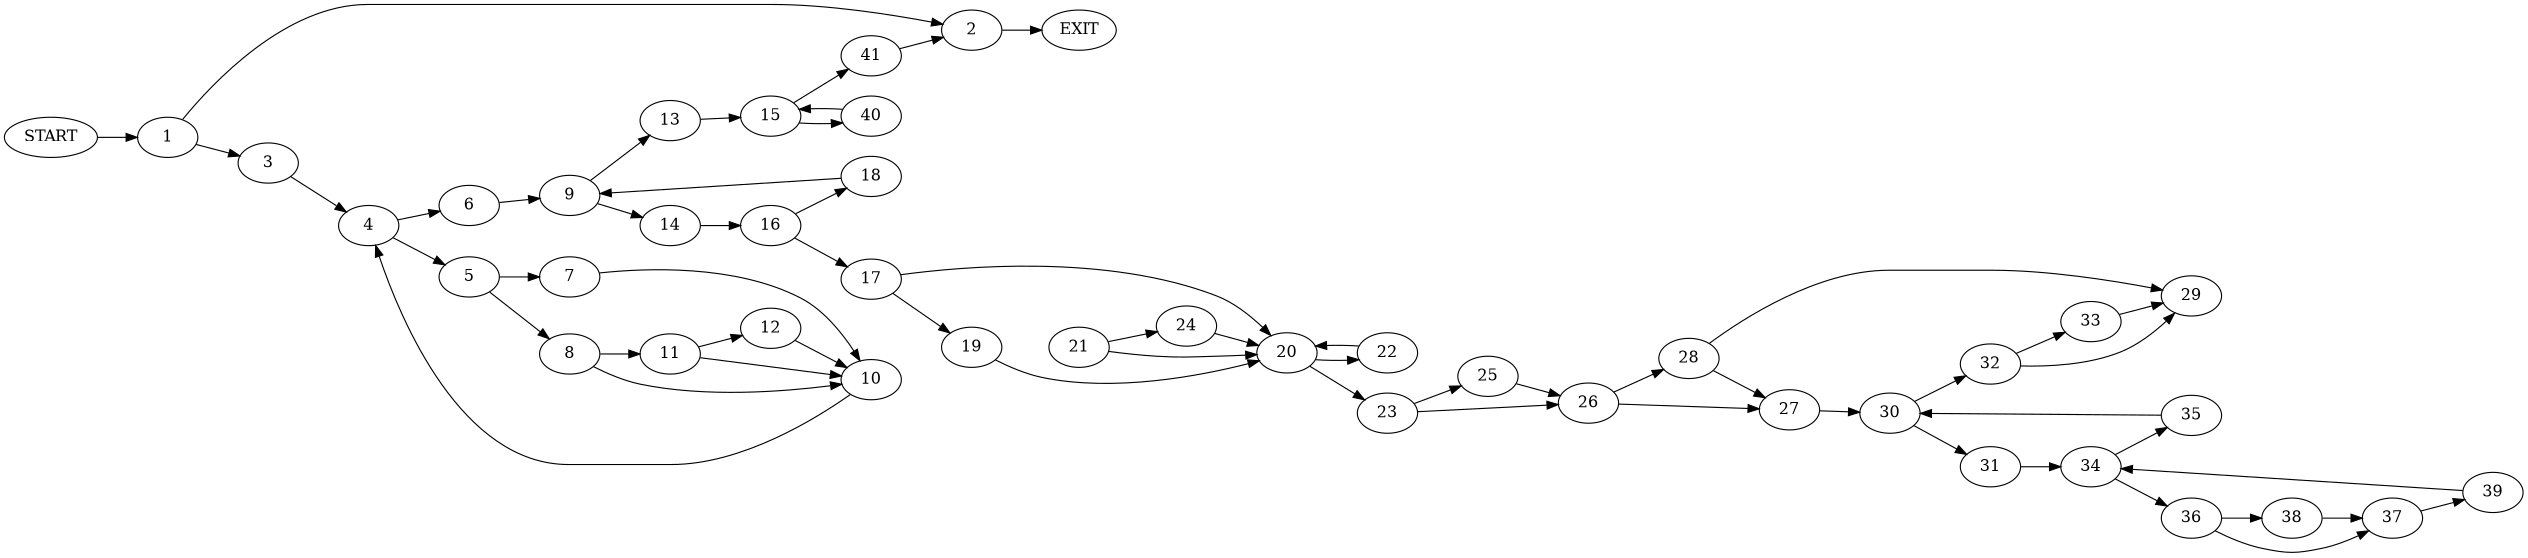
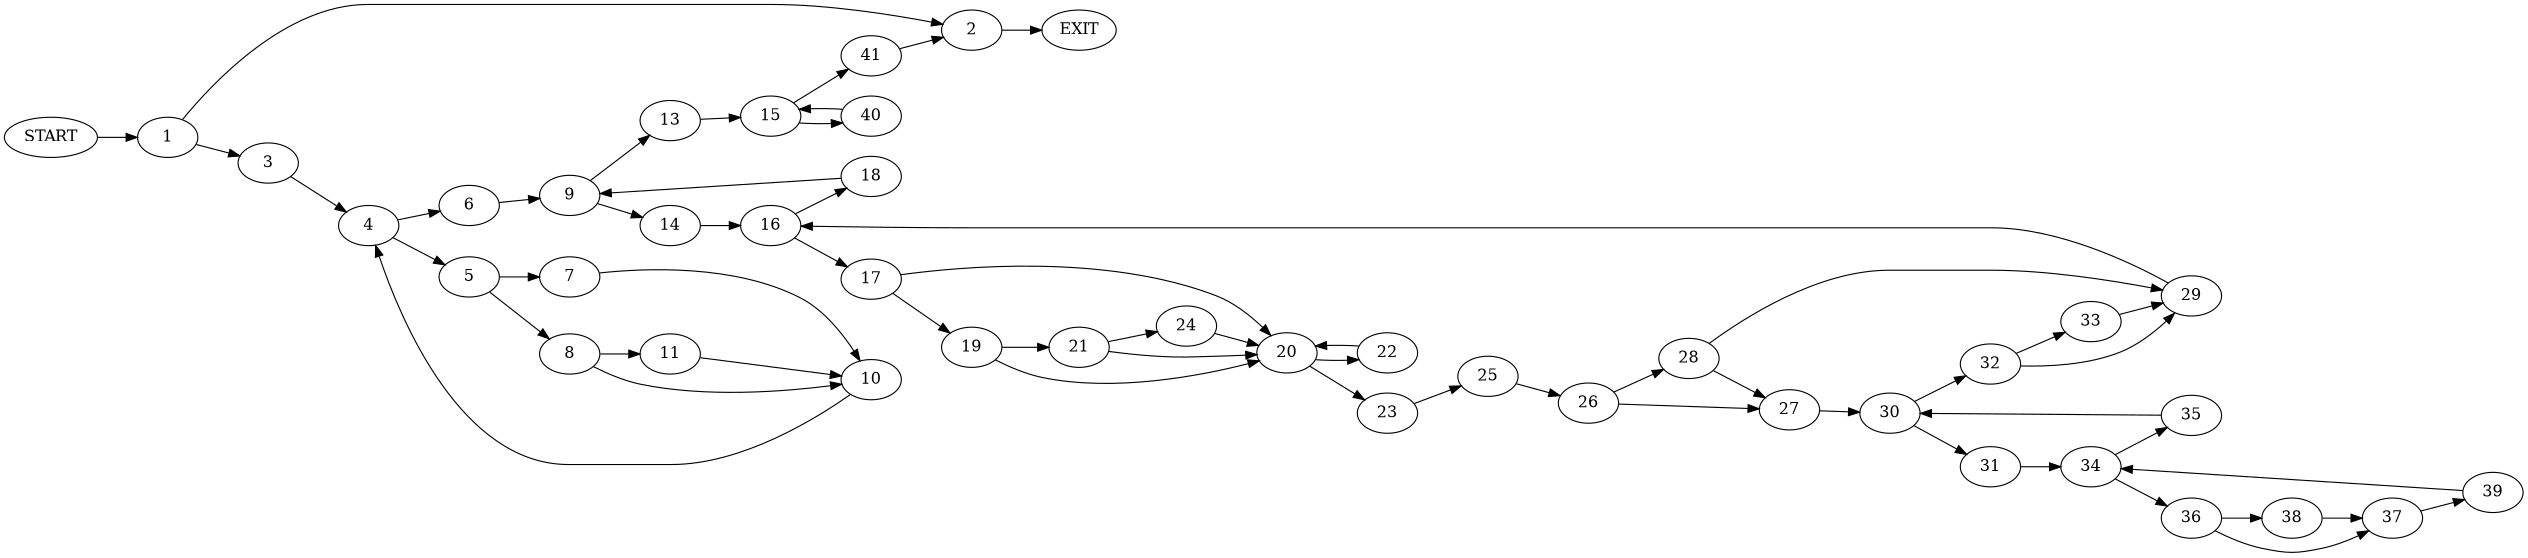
edge "29" -> "16": added
node "12": removed
edge "19" -> "21": added
edge "23" -> "26": removed
